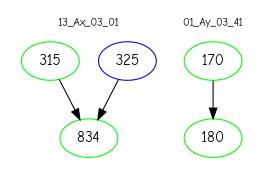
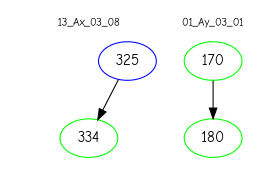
cluster "13_Ax_03_01": label "13_Ax_03_01" -> "13_Ax_03_08"
cluster "01_Ay_03_41": label "01_Ay_03_41" -> "01_Ay_03_01"
node "315": removed
node "834": label "834" -> "334"
